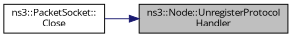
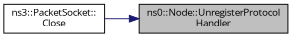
node "ns3::Node::UnregisterProtocol Handler": label "ns3::Node::UnregisterProtocol Handler" -> "ns0::Node::UnregisterProtocol Handler"
